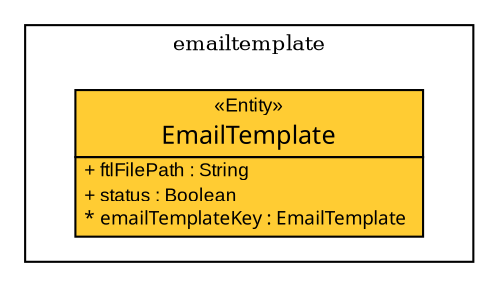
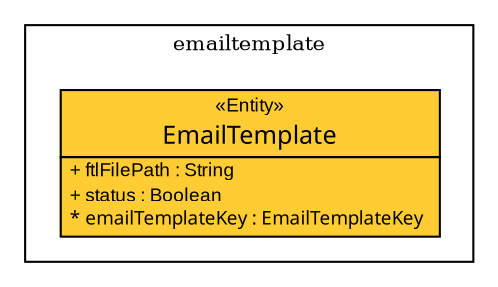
node "EmailTemplate": text "* emailTemplateKey : EmailTemplate" -> "* emailTemplateKey : EmailTemplateKey"
